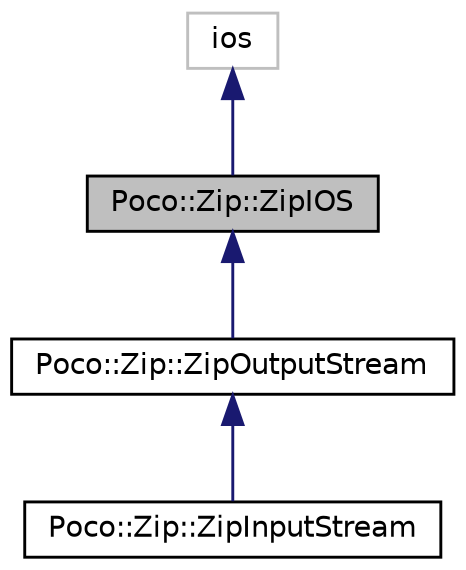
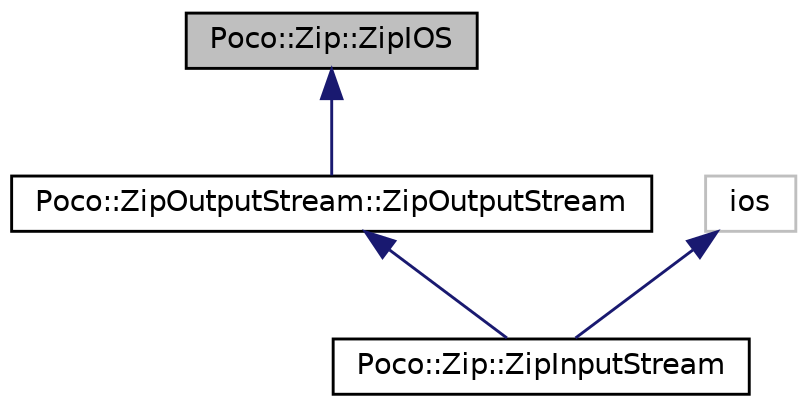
edge "Poco::Zip::ZipIOS" -> "ios": now "Poco::Zip::ZipInputStream" -> "ios"
node "Poco::Zip::ZipOutputStream": label "Poco::Zip::ZipOutputStream" -> "Poco::ZipOutputStream::ZipOutputStream"
